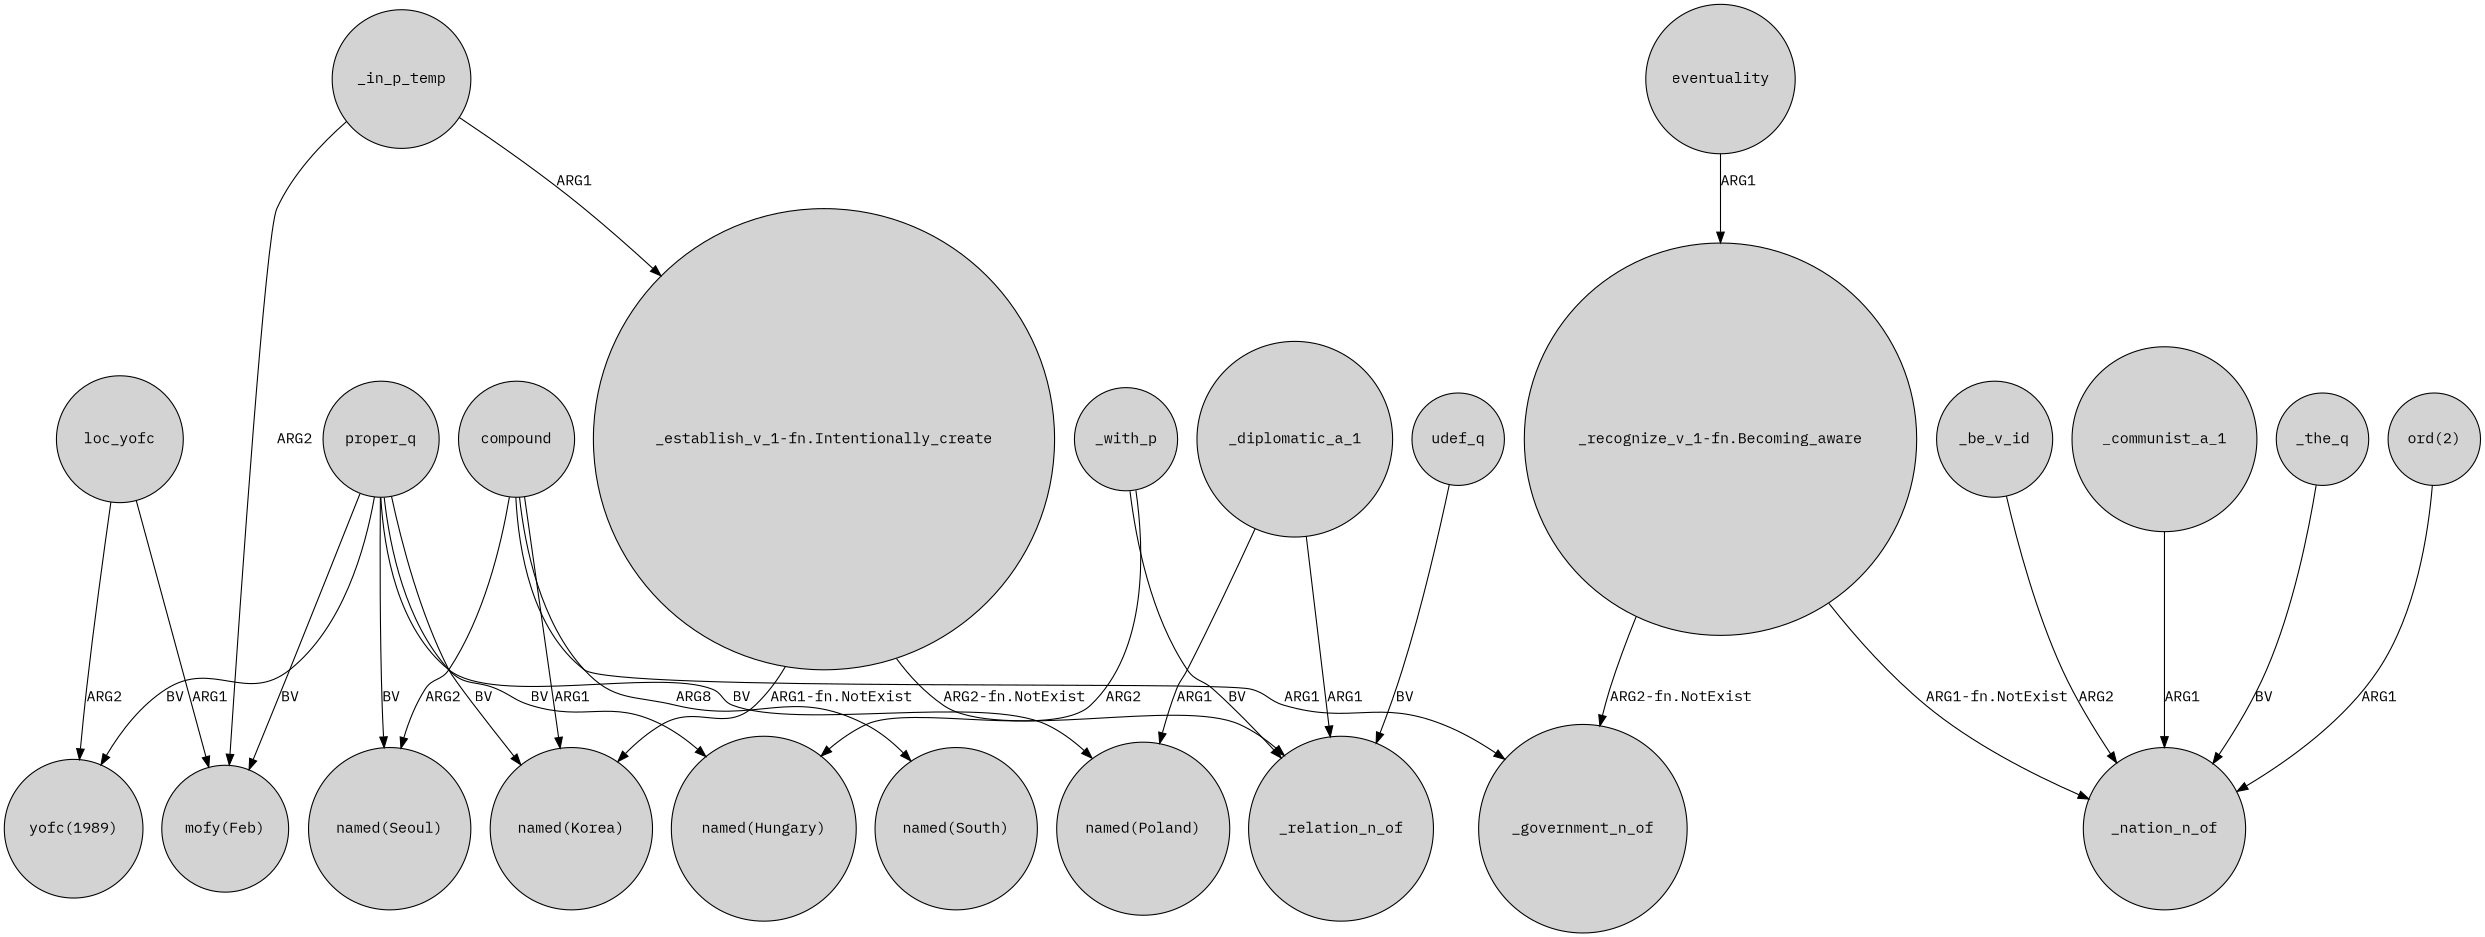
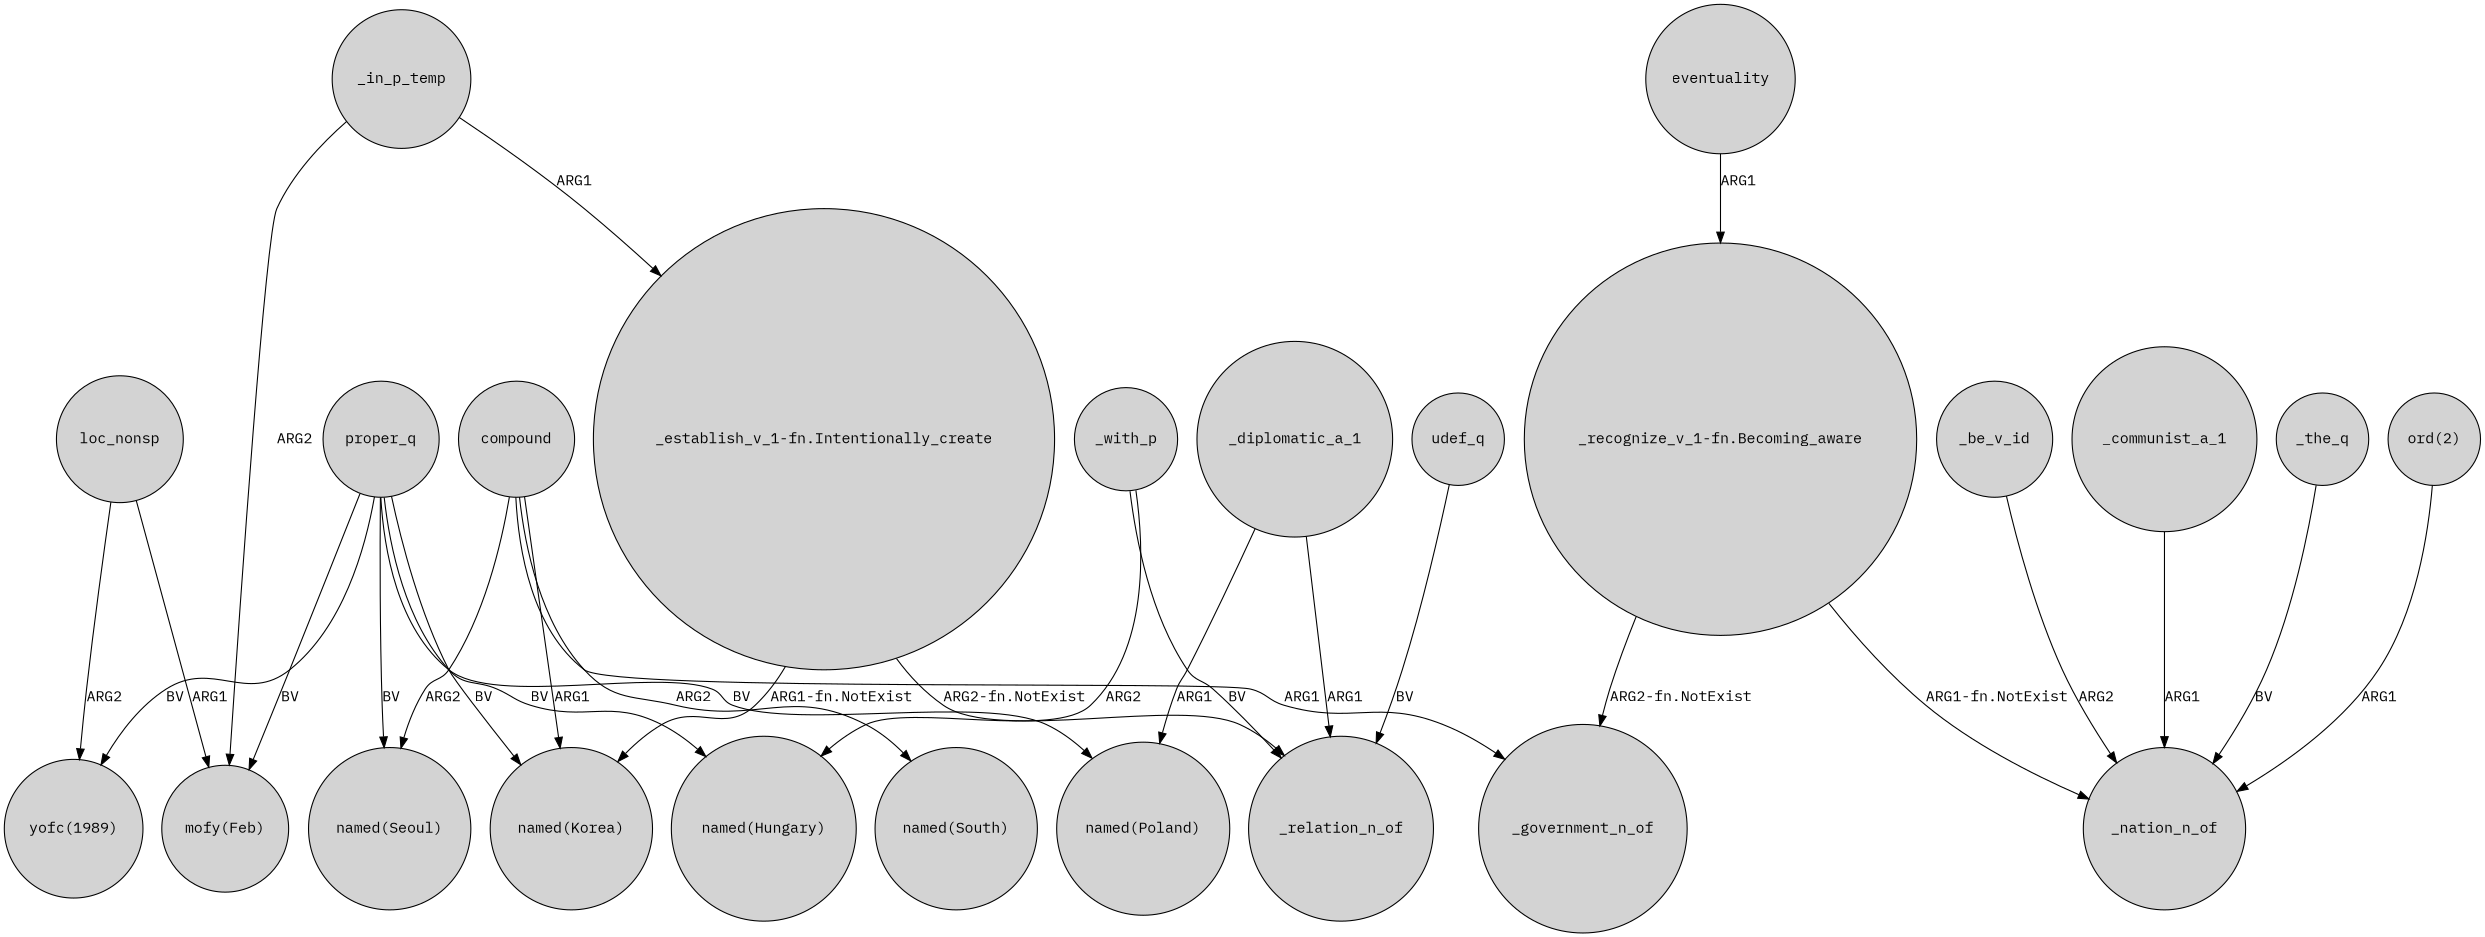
node "loc_yofc": label "loc_yofc" -> "loc_nonsp"
edge "compound" -> "named(South)": label "ARG8" -> "ARG2"
